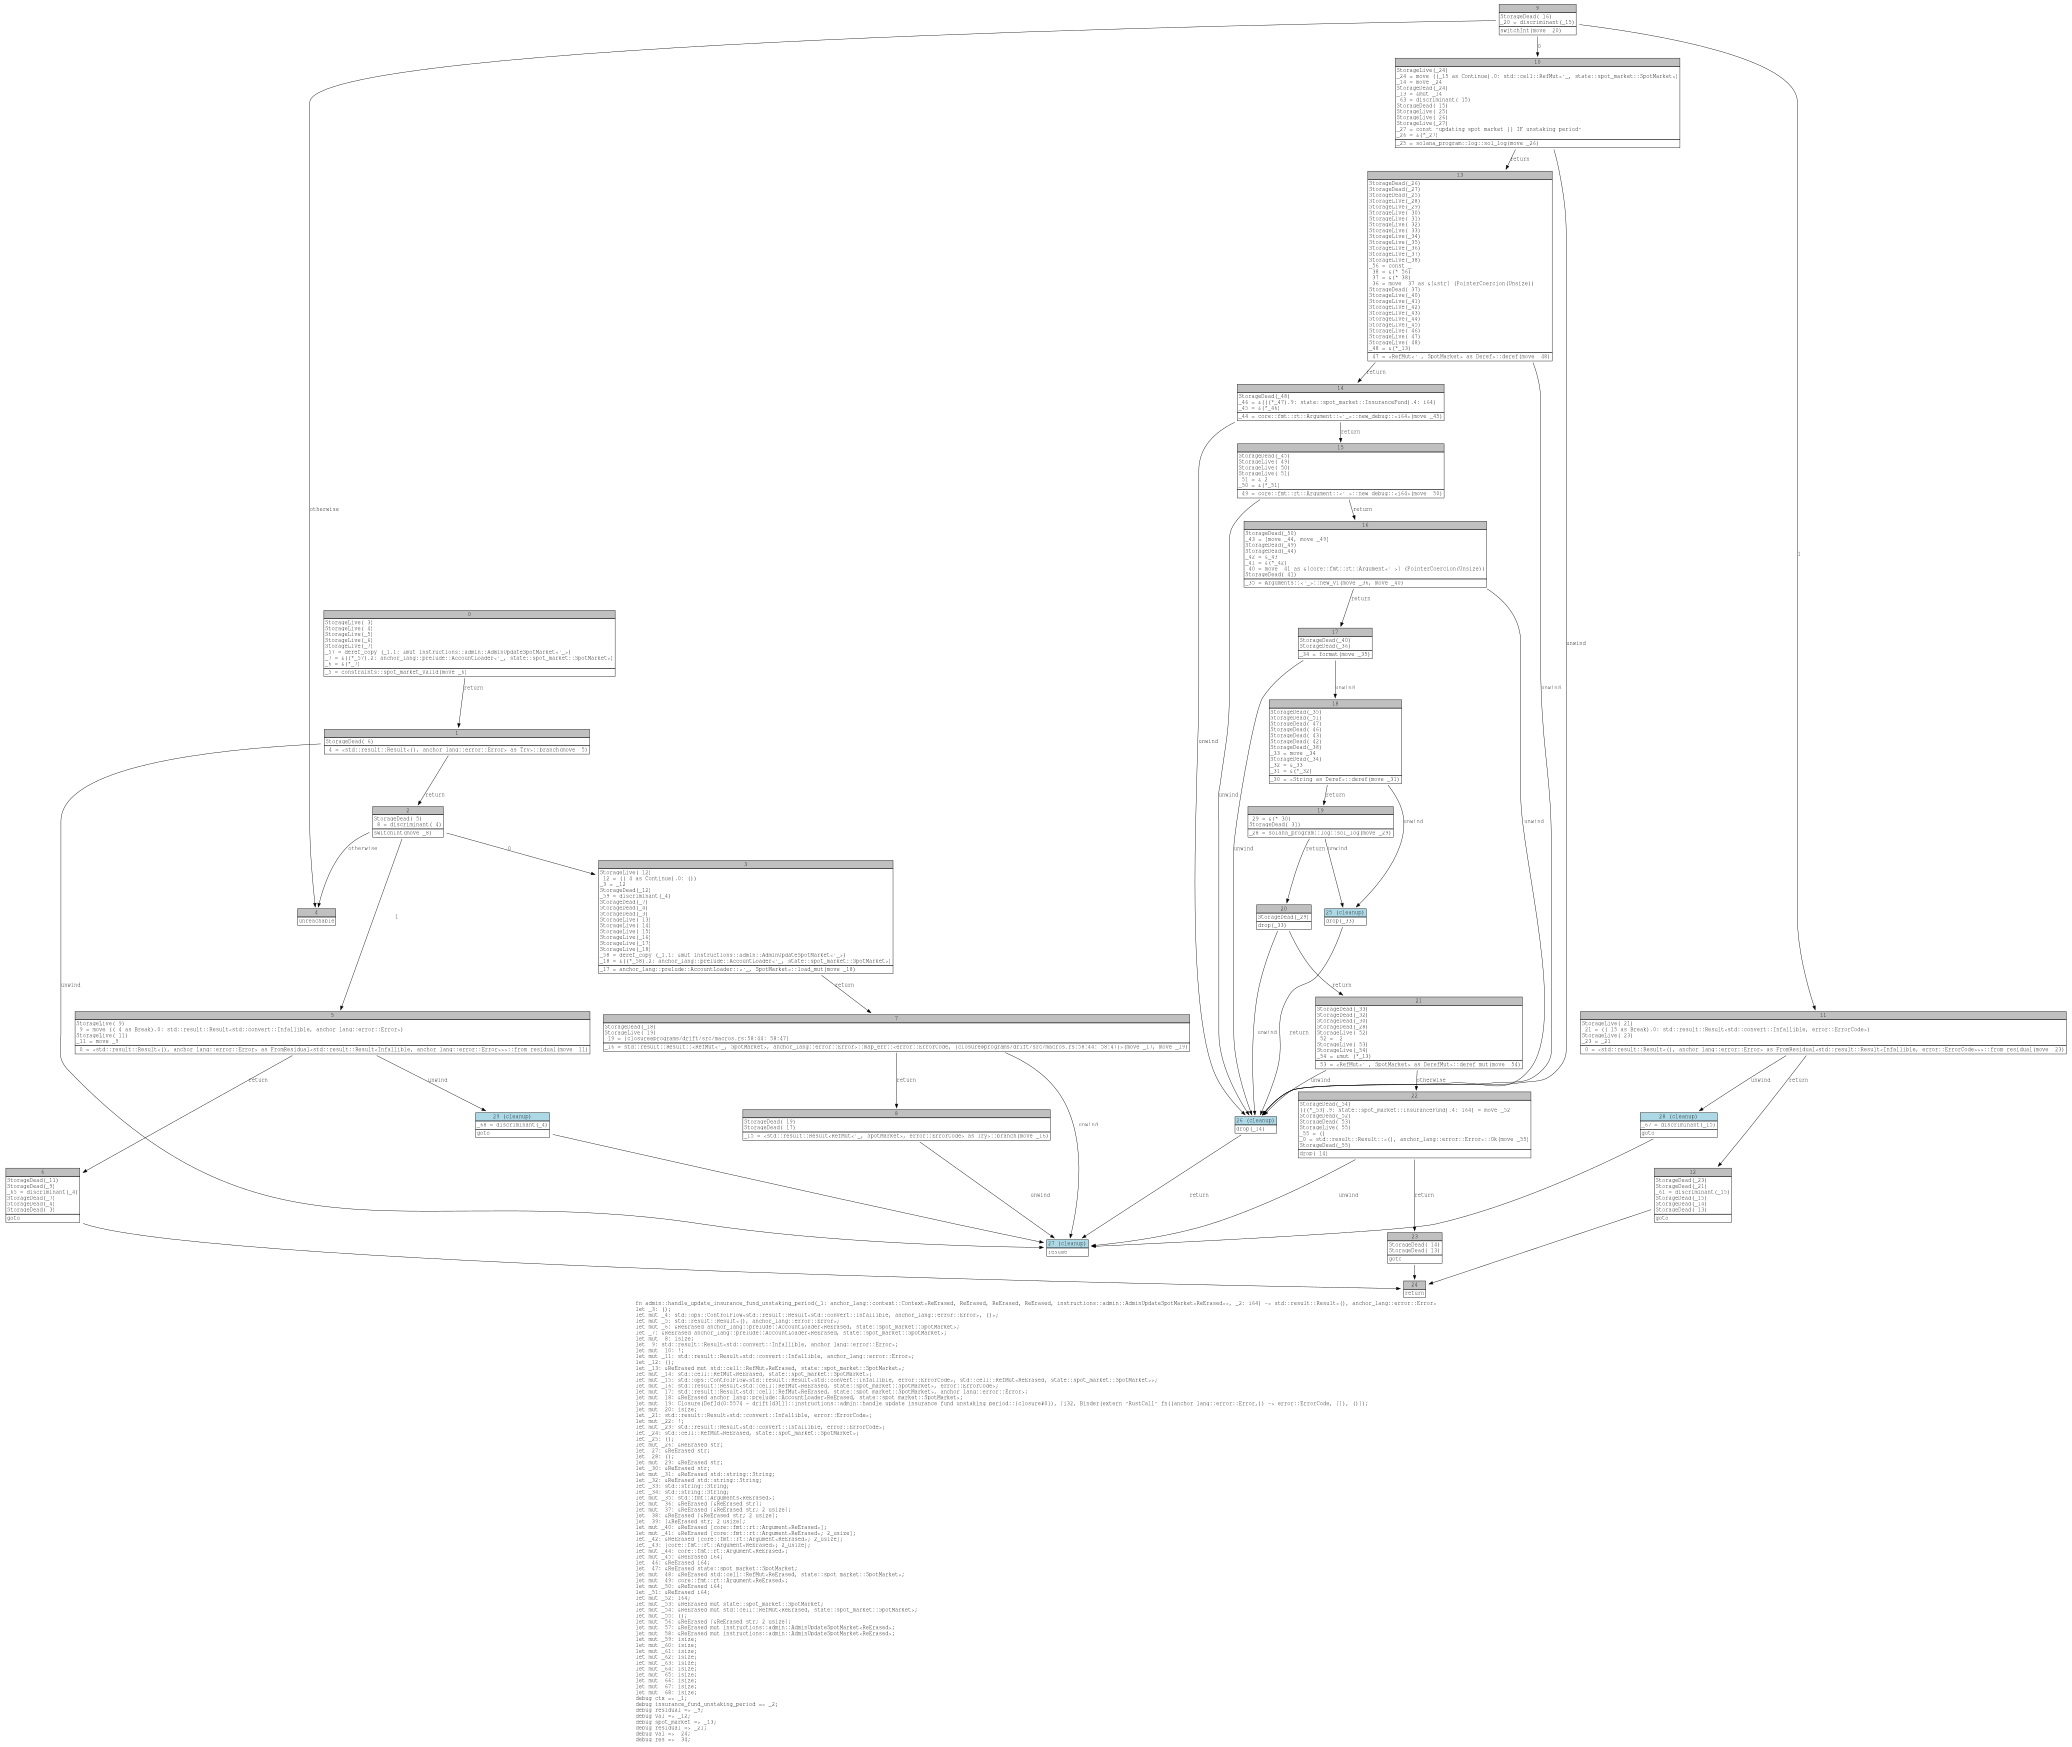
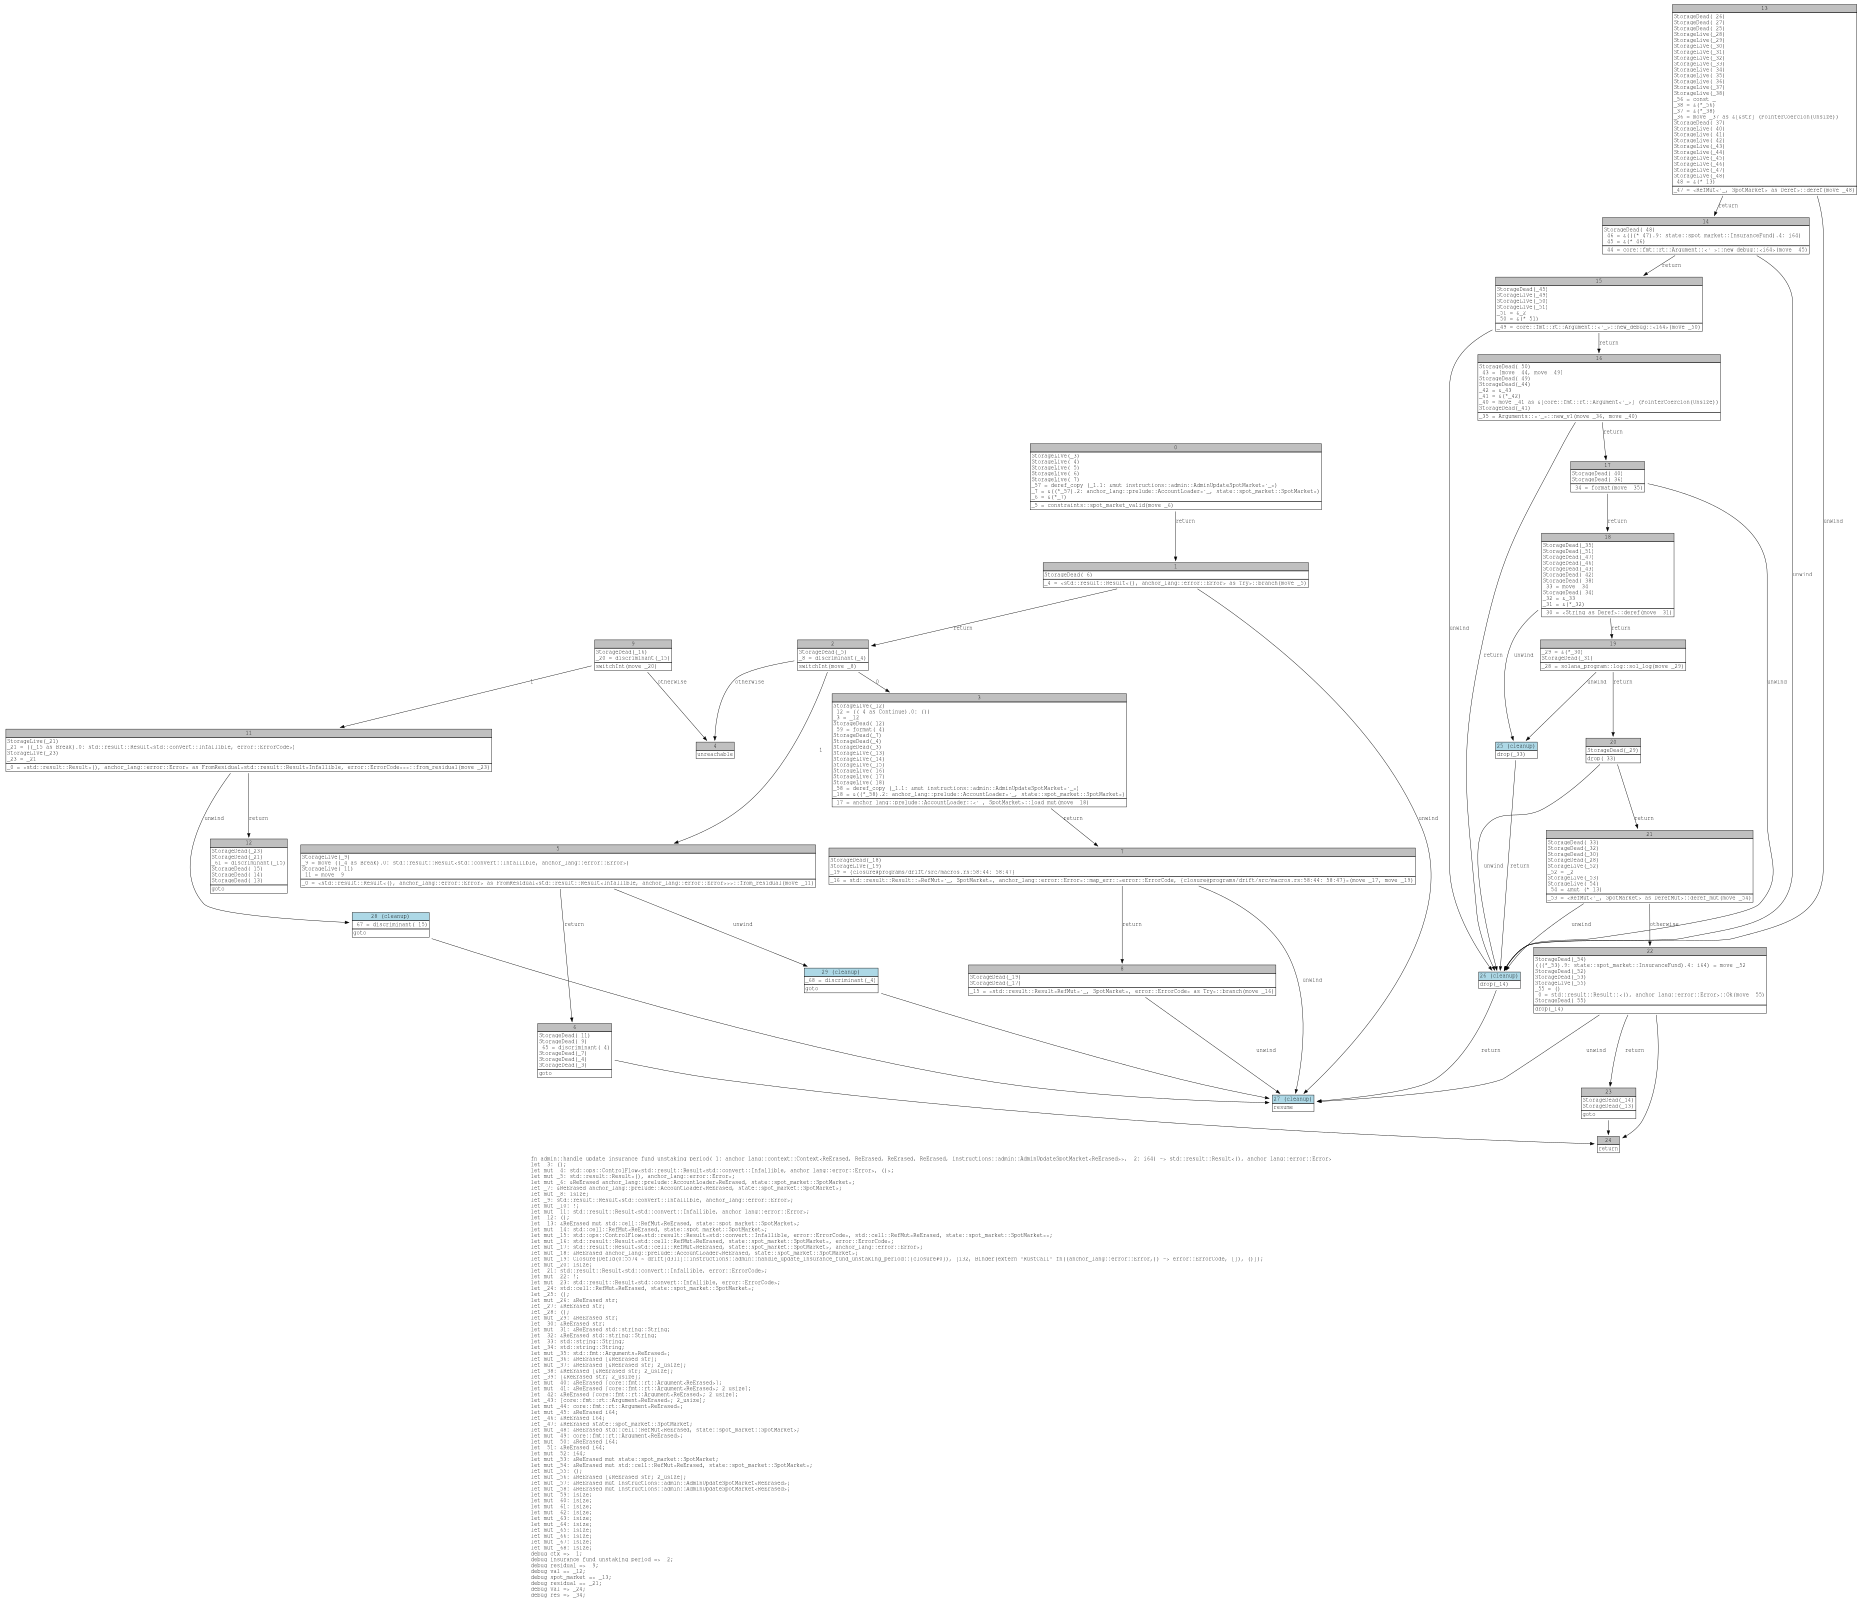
node "10": removed
edge "17" -> "18": label "unwind" -> "return"
edge "16" -> "26 (cleanup)": label "unwind" -> "return"
node "3": text "_59 = discriminant(_4)" -> "_59 = format(_4)"
edge "12" -> "24": now "22" -> "24"
